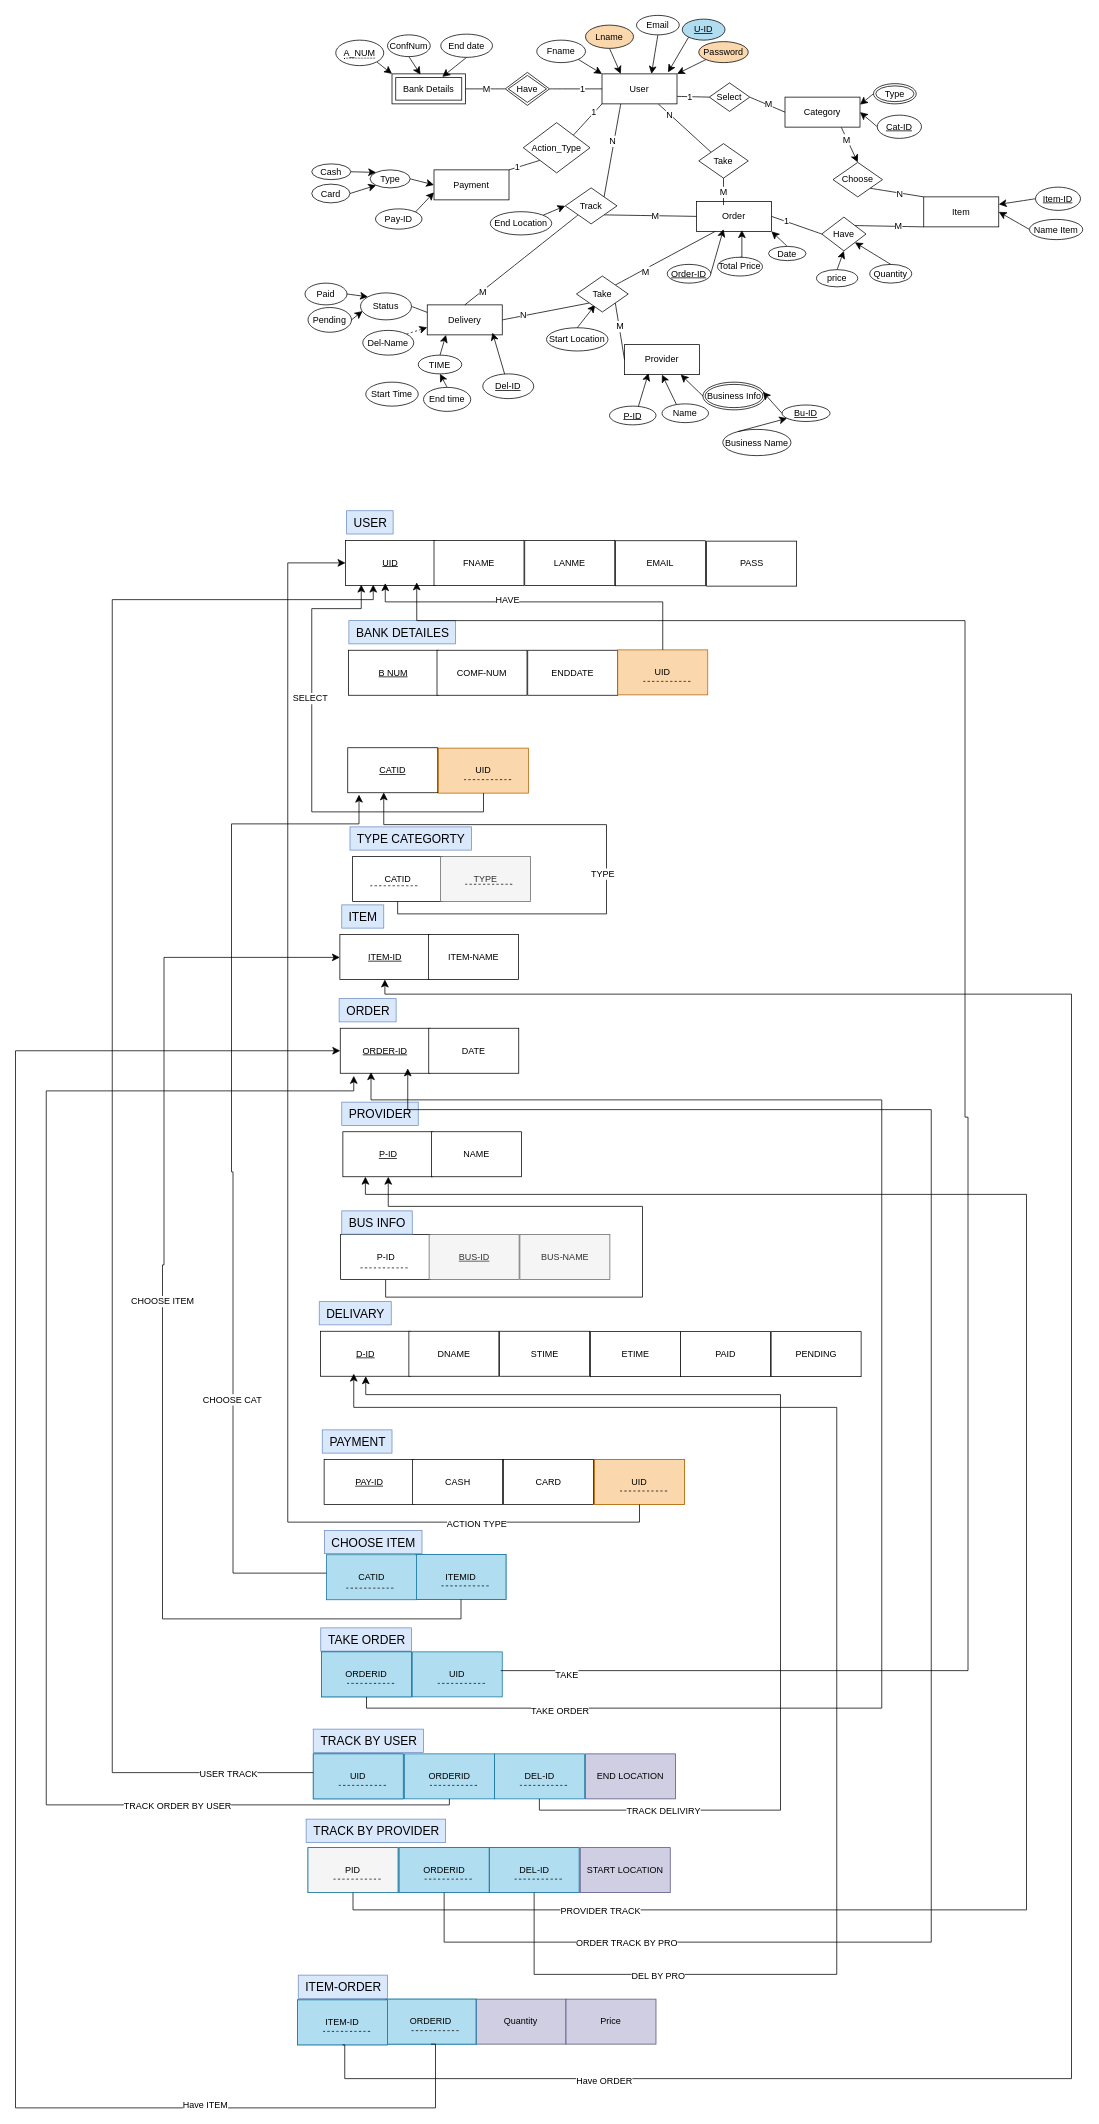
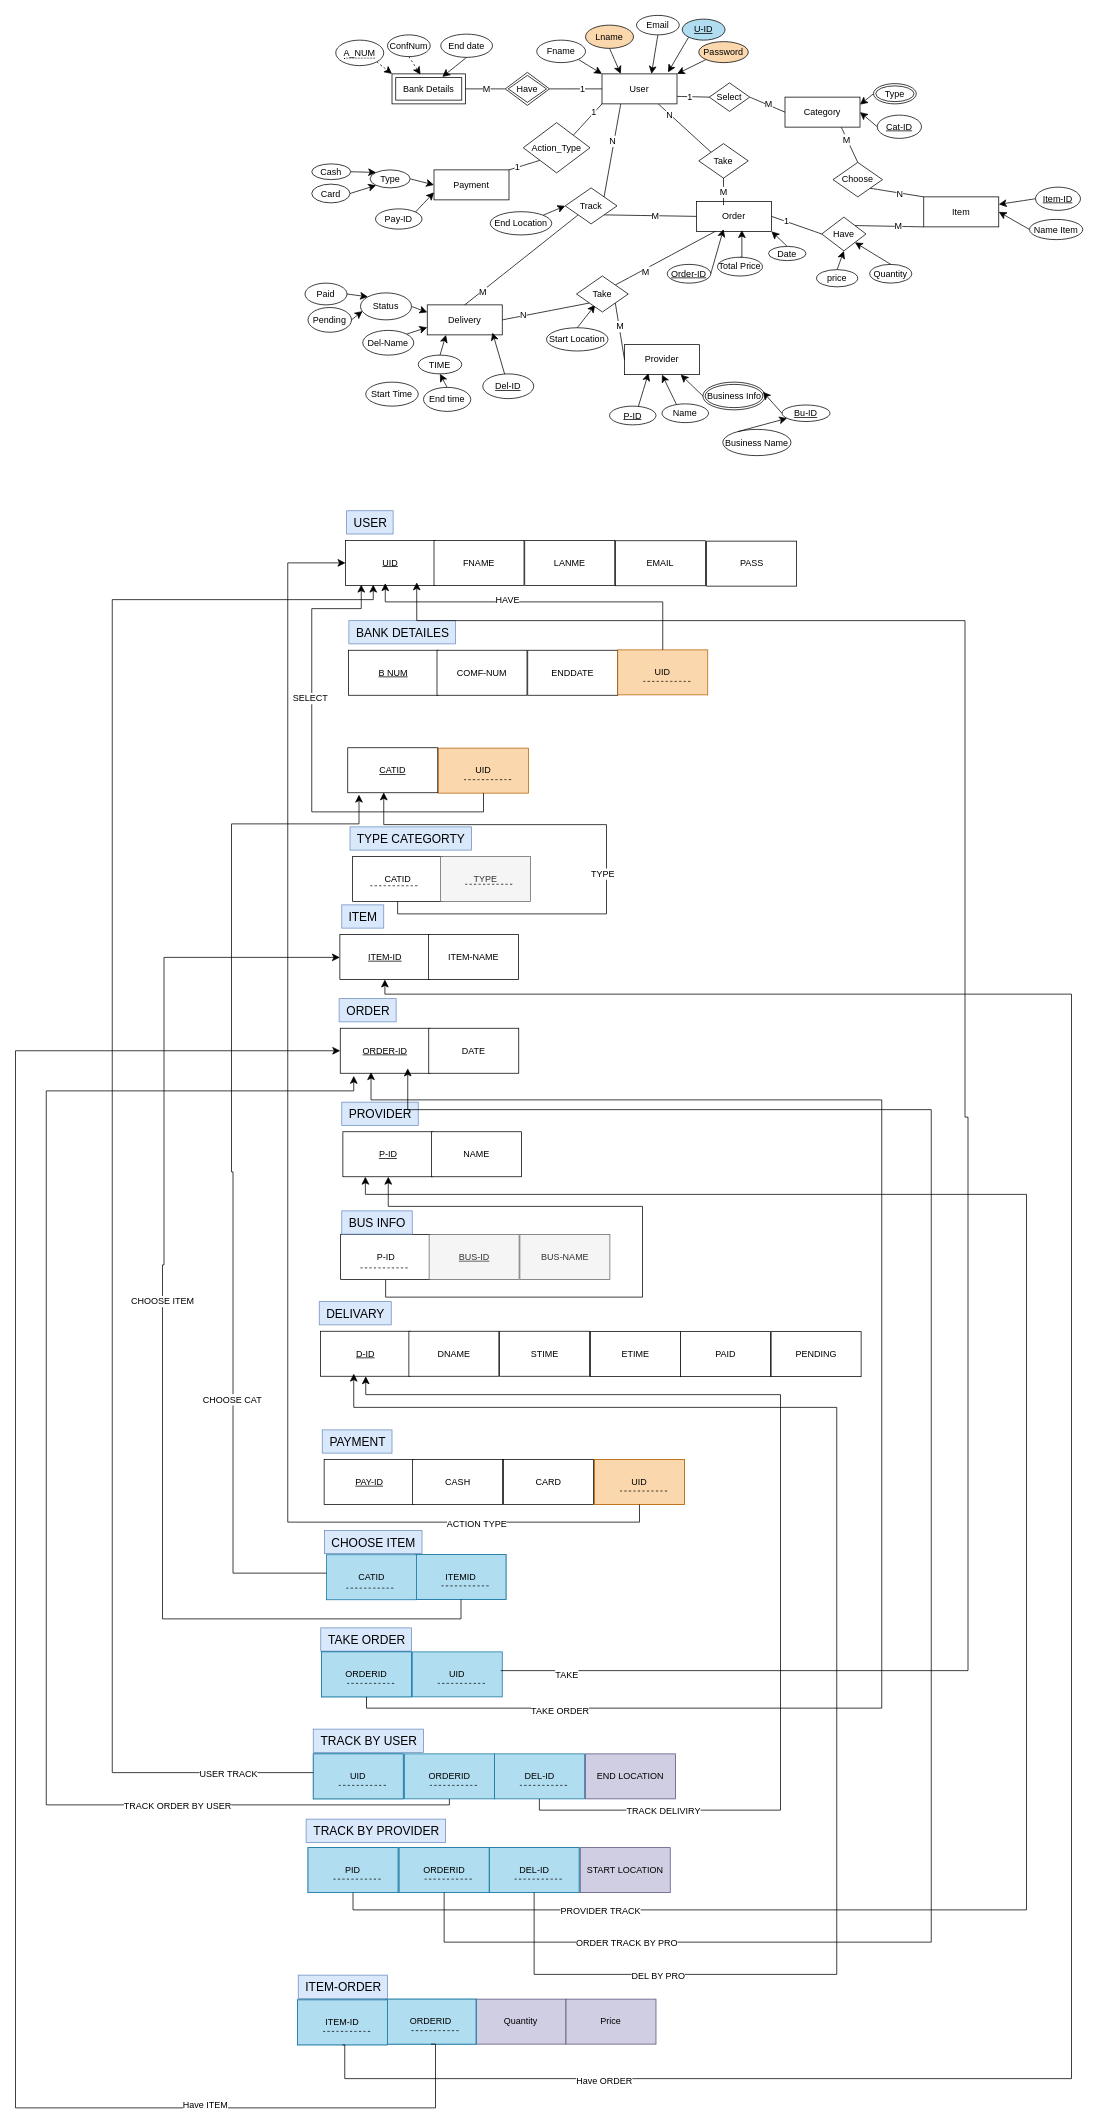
edge "ConfNum" -> "Bank Details": style solid -> dashed
edge "A_NUM" -> "Bank Details": style solid -> dashed
edge "Category" -> "Choose": arrowhead classic -> none
edge "Status" -- "Delivery": arrowhead none -> classic
edge "Del-Name" -> "Delivery": style dashed -> solid
node "PID": fillcolor #f5f5f5 -> #b1ddf0
